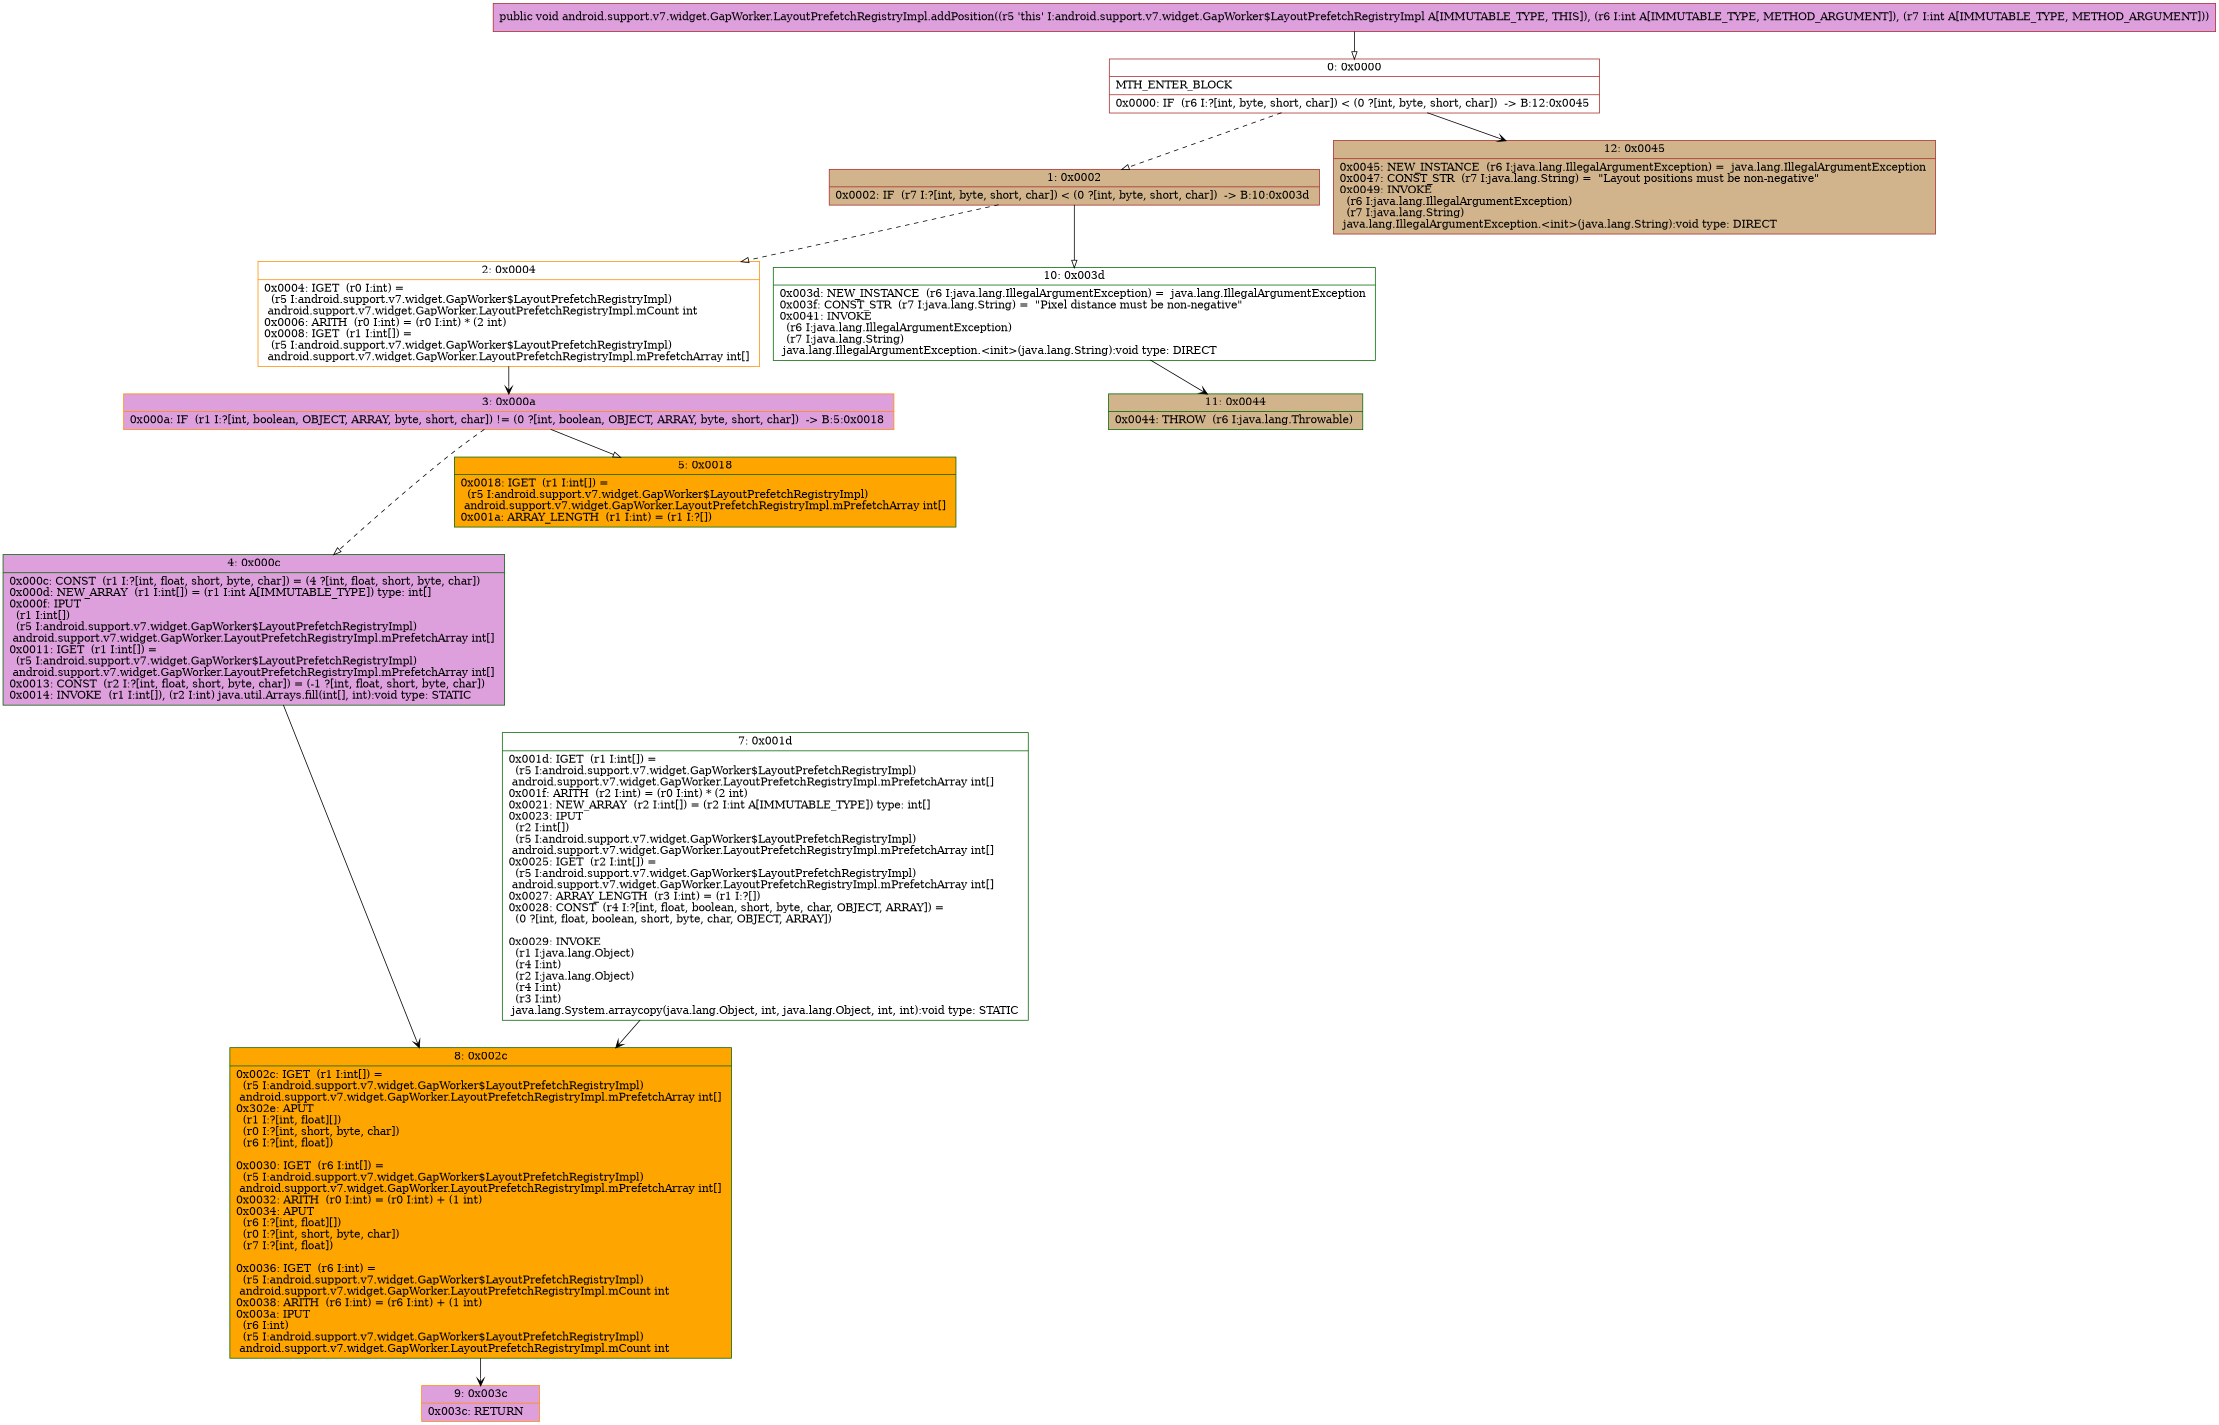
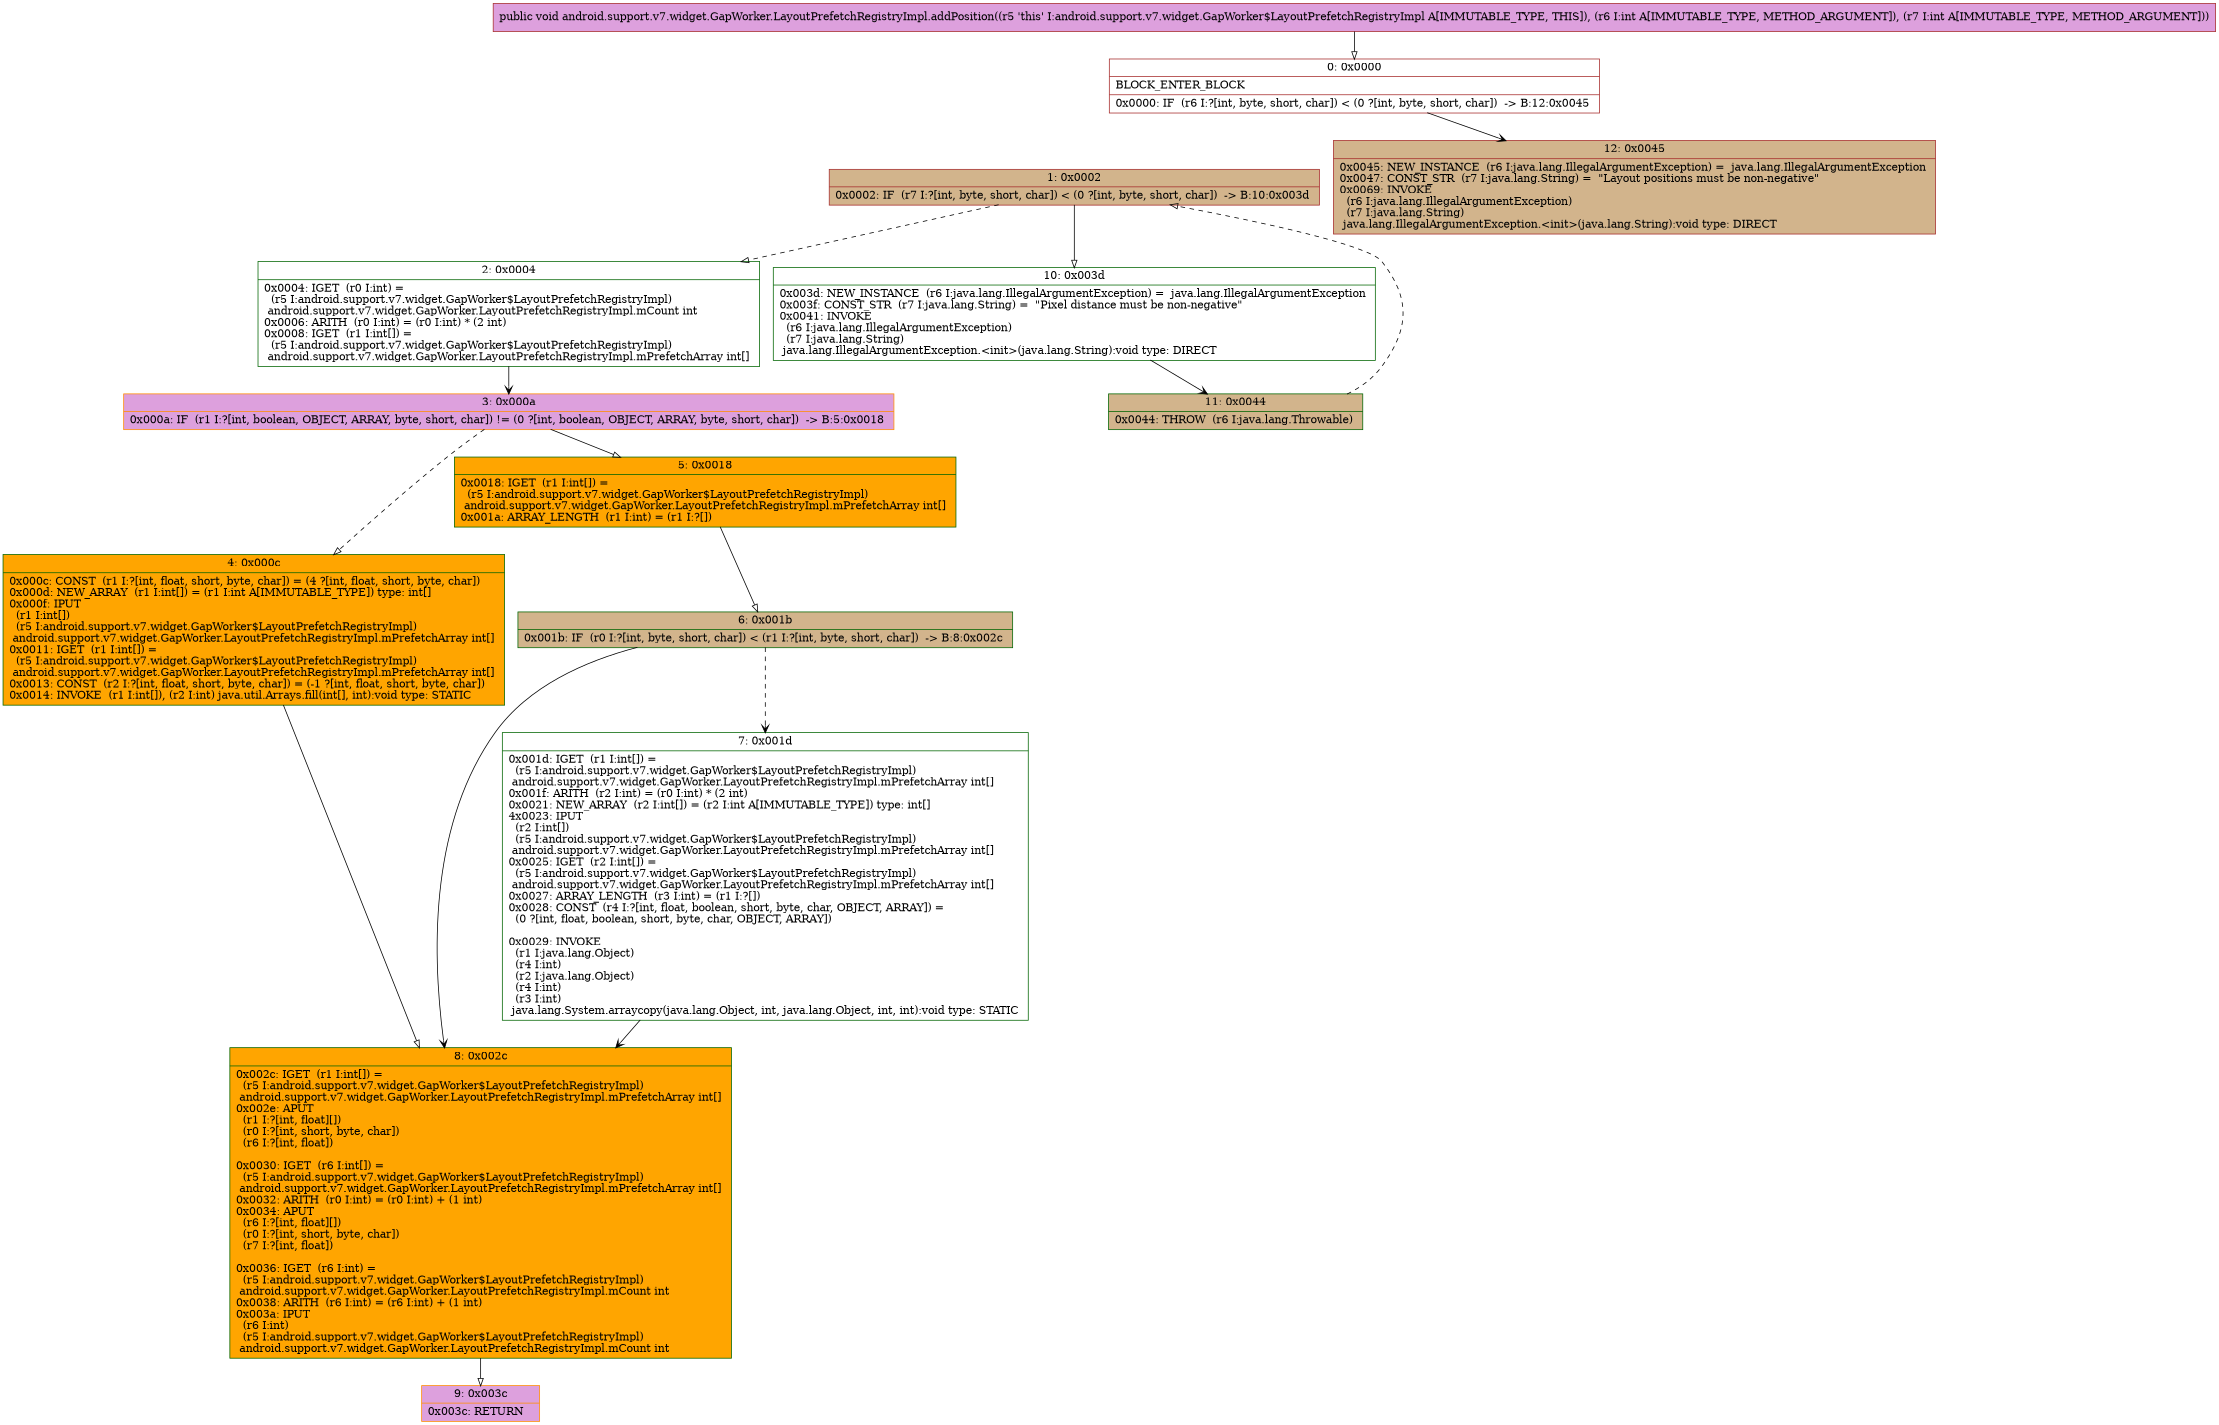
node "0: 0x0000": text "MTH_ENTER_BLOCK" -> "BLOCK_ENTER_BLOCK"
edge "0: 0x0000" -> "1: 0x0002": now "11: 0x0044" -> "1: 0x0002"
node "12: 0x0045": text "0x0049: INVOKE" -> "0x0069: INVOKE"
node "2: 0x0004": color darkorange -> darkgreen
node "4: 0x000c": fillcolor plum -> orange
node "6: 0x001b": added
node "7: 0x001d": text "0x0023: IPUT" -> "4x0023: IPUT"
edge "4: 0x000c" -> "8: 0x002c": arrowhead vee -> onormal
node "8: 0x002c": text "0x302e: APUT" -> "0x002e: APUT"
edge "8: 0x002c" -> "9: 0x003c": arrowhead vee -> onormal
